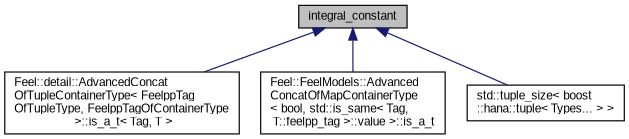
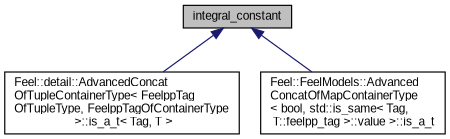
node "std::tuple_size< boost ::hana::tuple< Types... > >": removed
